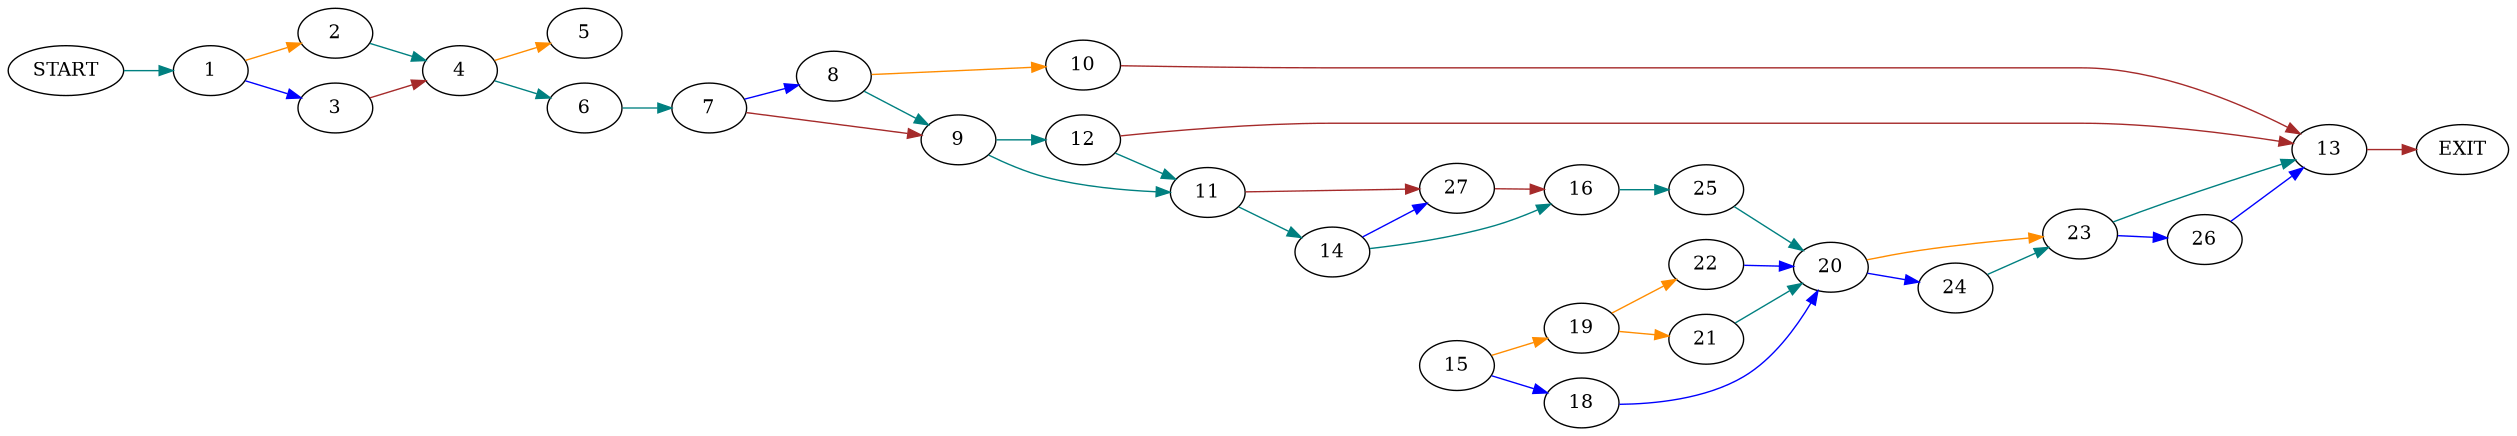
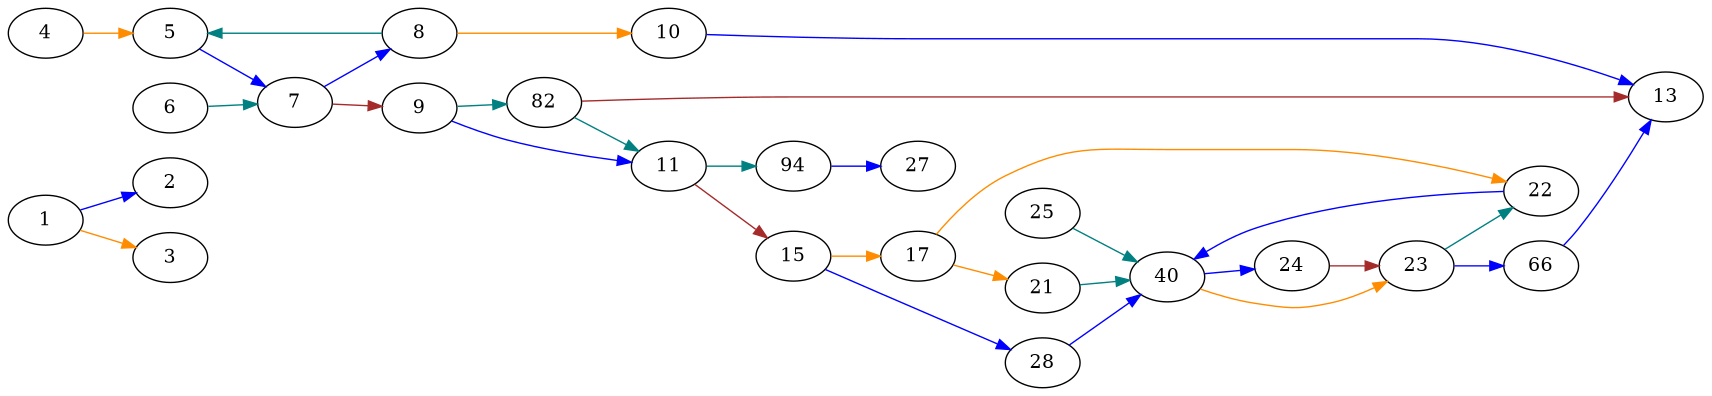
edge "2" -> "4": removed
edge "1" -> "2": color darkorange -> blue
edge "5" -> "7": added
edge "10" -> "13": color brown -> blue
node "START": removed
edge "1" -> "3": color blue -> darkorange
edge "4" -> "6": removed
edge "3" -> "4": removed
edge "8" -> "9": now "8" -> "5"
node "12": label "12" -> "82"
node "EXIT": removed
edge "9" -> "11": color teal -> blue
node "16": removed
edge "11" -> "27": now "11" -> "15"
edge "23" -> "13": now "23" -> "22"
node "26": label "26" -> "66"
node "14": label "14" -> "94"
edge "24" -> "23": color teal -> brown
node "20": label "20" -> "40"
node "19": label "19" -> "17"
node "18": label "18" -> "28"
